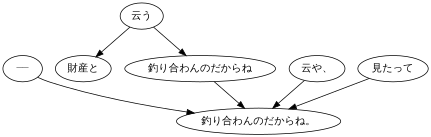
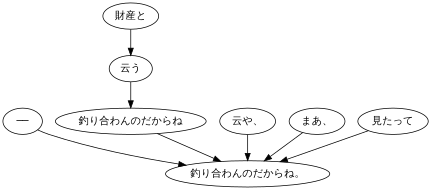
edge "云う" -> "財産と": reversed
node "まあ、": added
